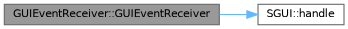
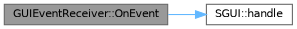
node "GUIEventReceiver::GUIEventReceiver": label "GUIEventReceiver::GUIEventReceiver" -> "GUIEventReceiver::OnEvent"
